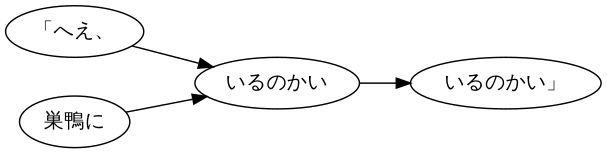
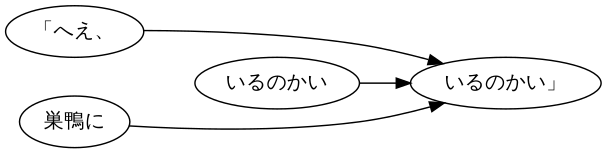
edge "「へえ、" -> "いるのかい": now "「へえ、" -> "いるのかい」"
edge "巣鴨に" -> "いるのかい": now "巣鴨に" -> "いるのかい」"
